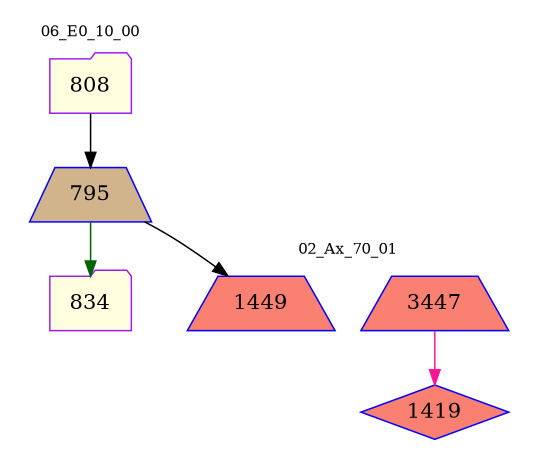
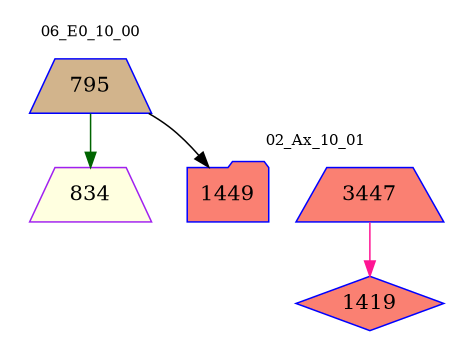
node "808": removed
cluster "02_Ax_70_01": label "02_Ax_70_01" -> "02_Ax_10_01"
node "834": shape folder -> trapezium
node "1449": shape trapezium -> folder
